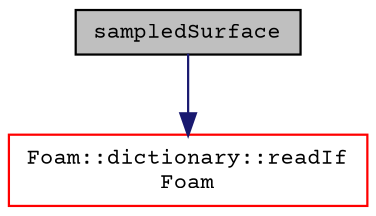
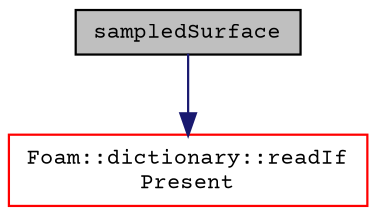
node "Foam::dictionary::readIf Foam": label "Foam::dictionary::readIf Foam" -> "Foam::dictionary::readIf Present"
